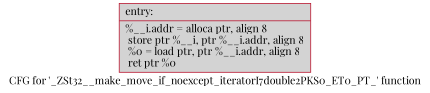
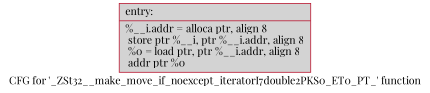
node "entry:": text "ret ptr %0" -> "addr ptr %0"
